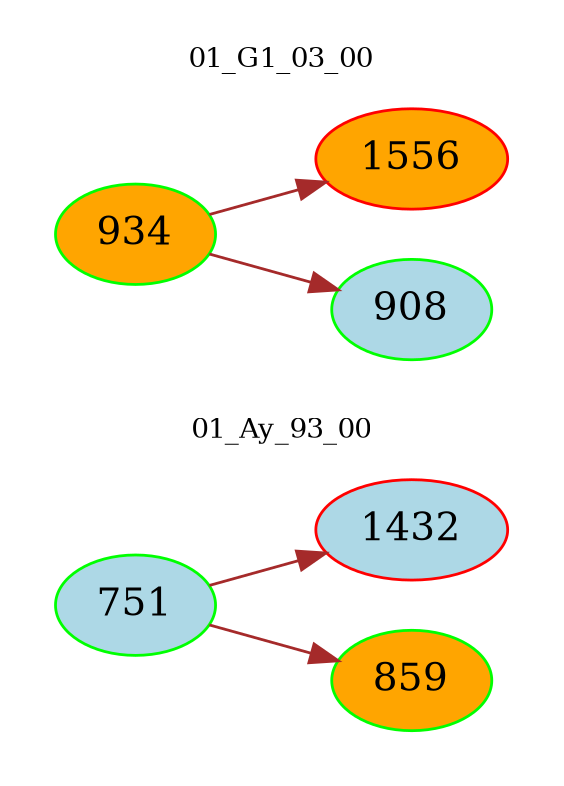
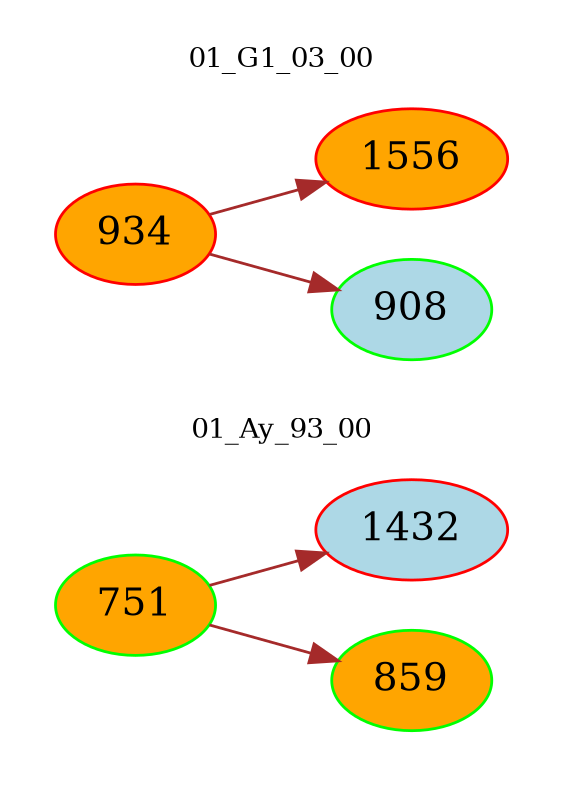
node "934": color green -> red
node "751": fillcolor lightblue -> orange
